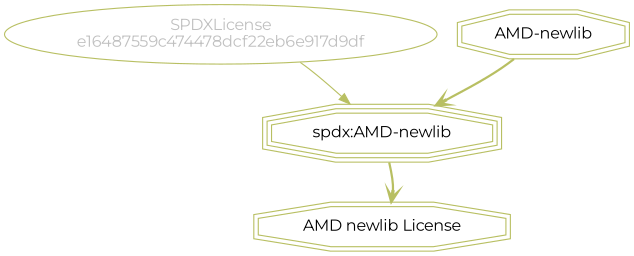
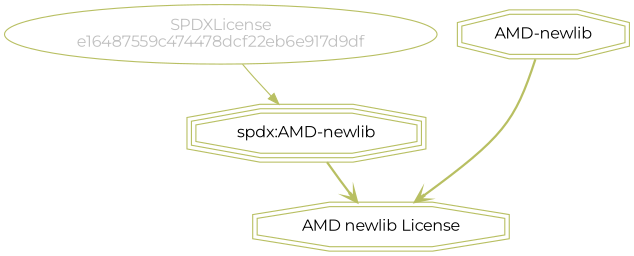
edge "AMD-newlib" -> "spdx:AMD-newlib": now "AMD-newlib" -> "AMD newlib License"
